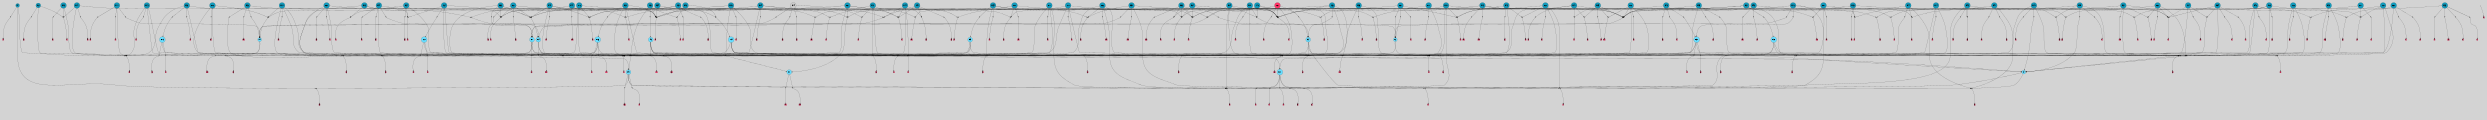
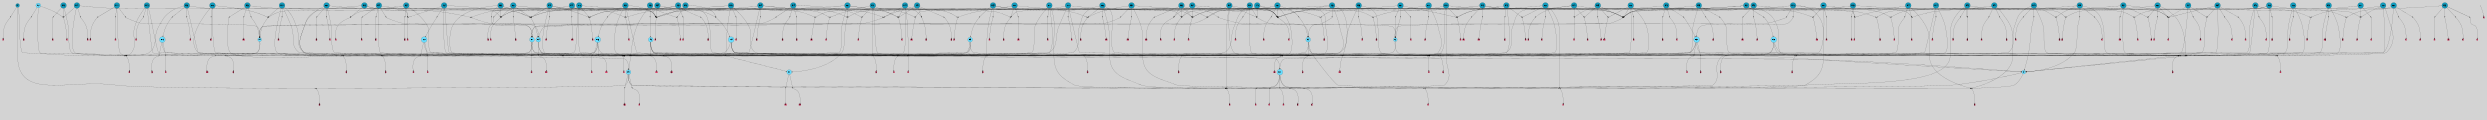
node "T82": fillcolor #1199bb -> #66ddff
node "T279": fillcolor #cccccc -> #1199bb
node "T261": fillcolor #ff3366 -> #1199bb
